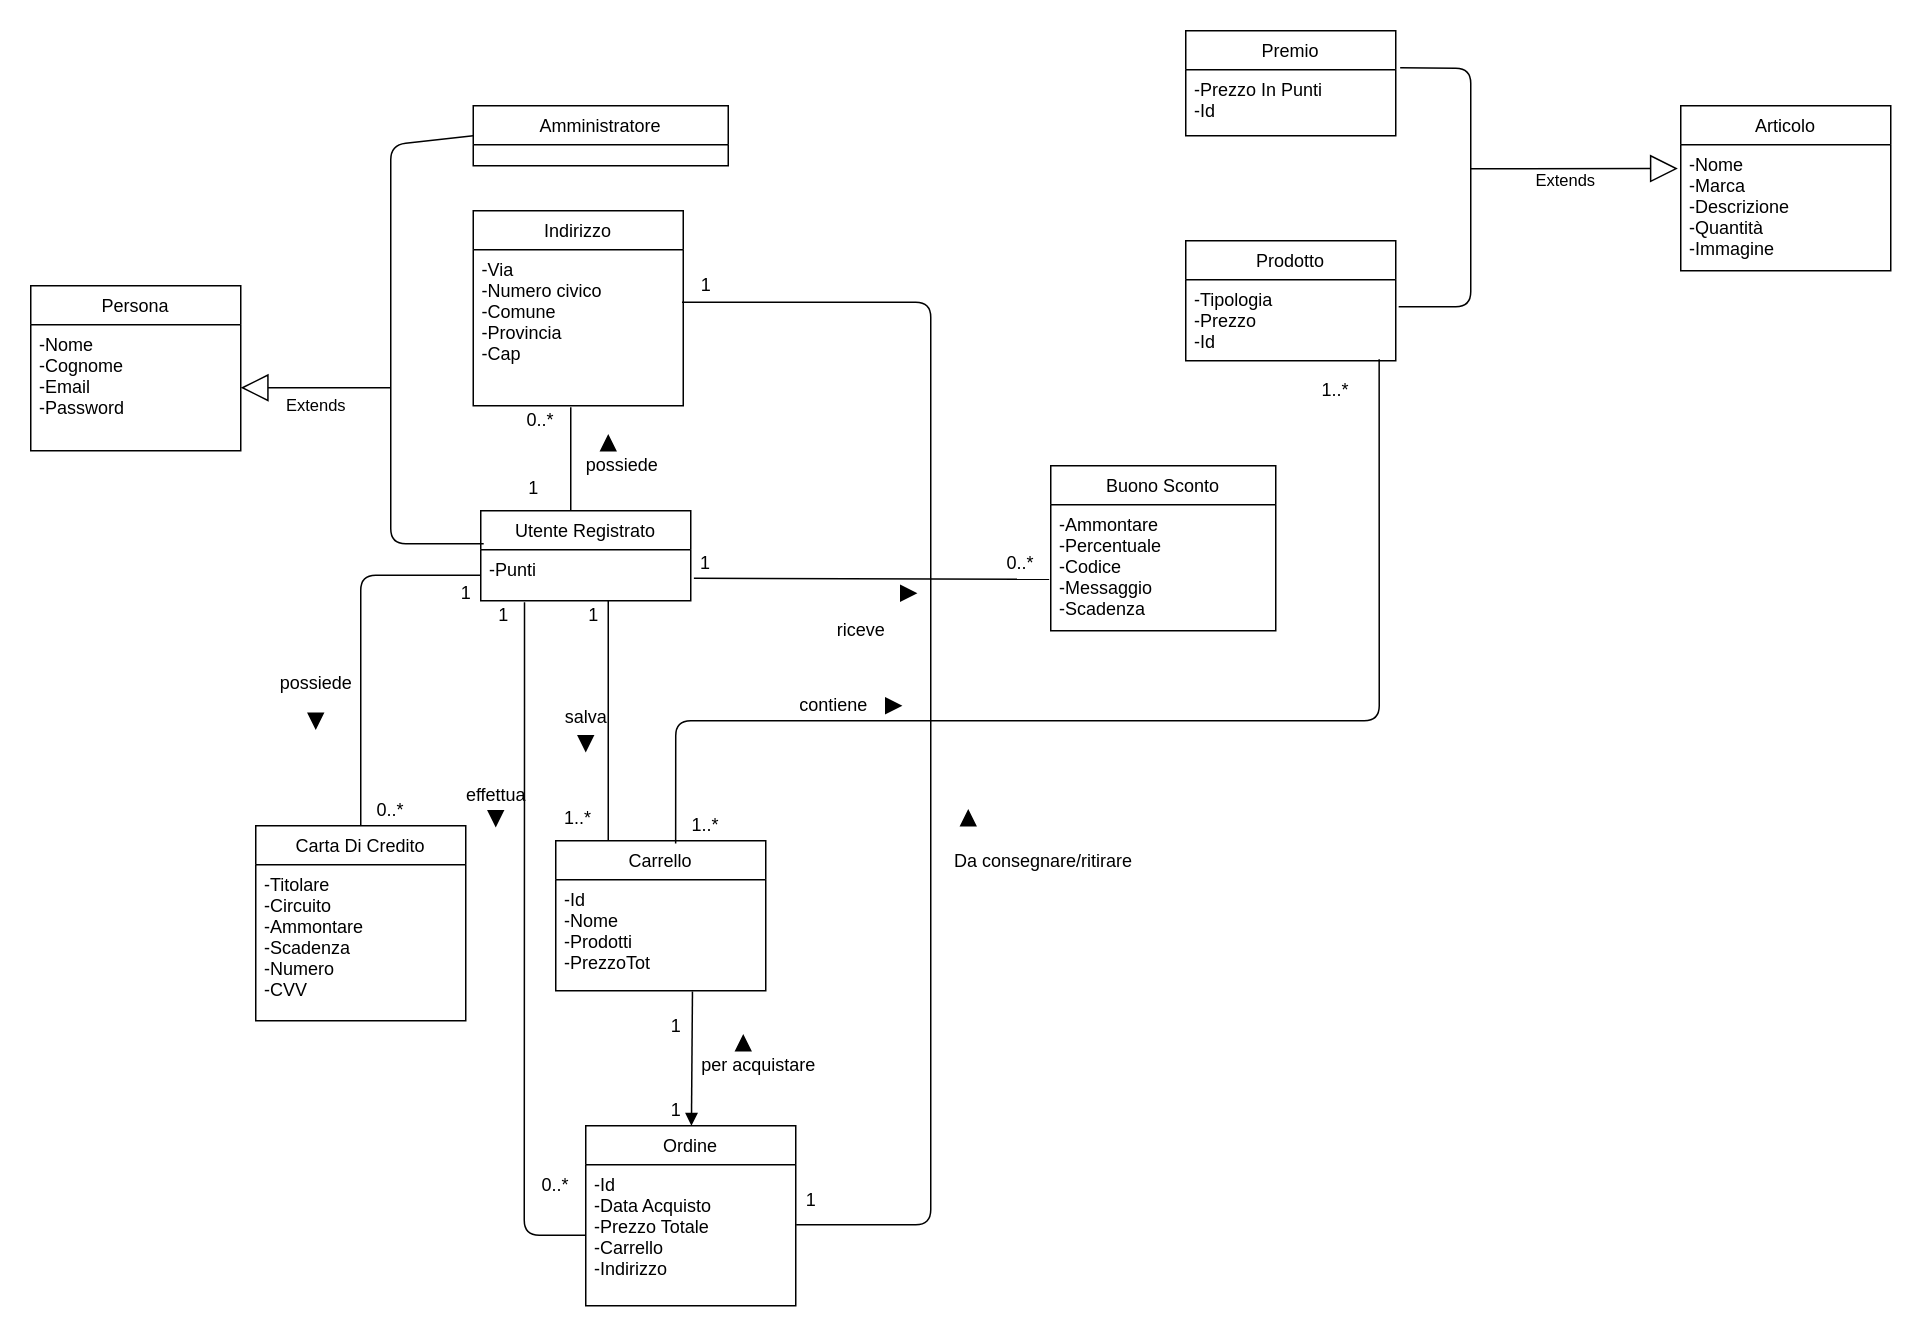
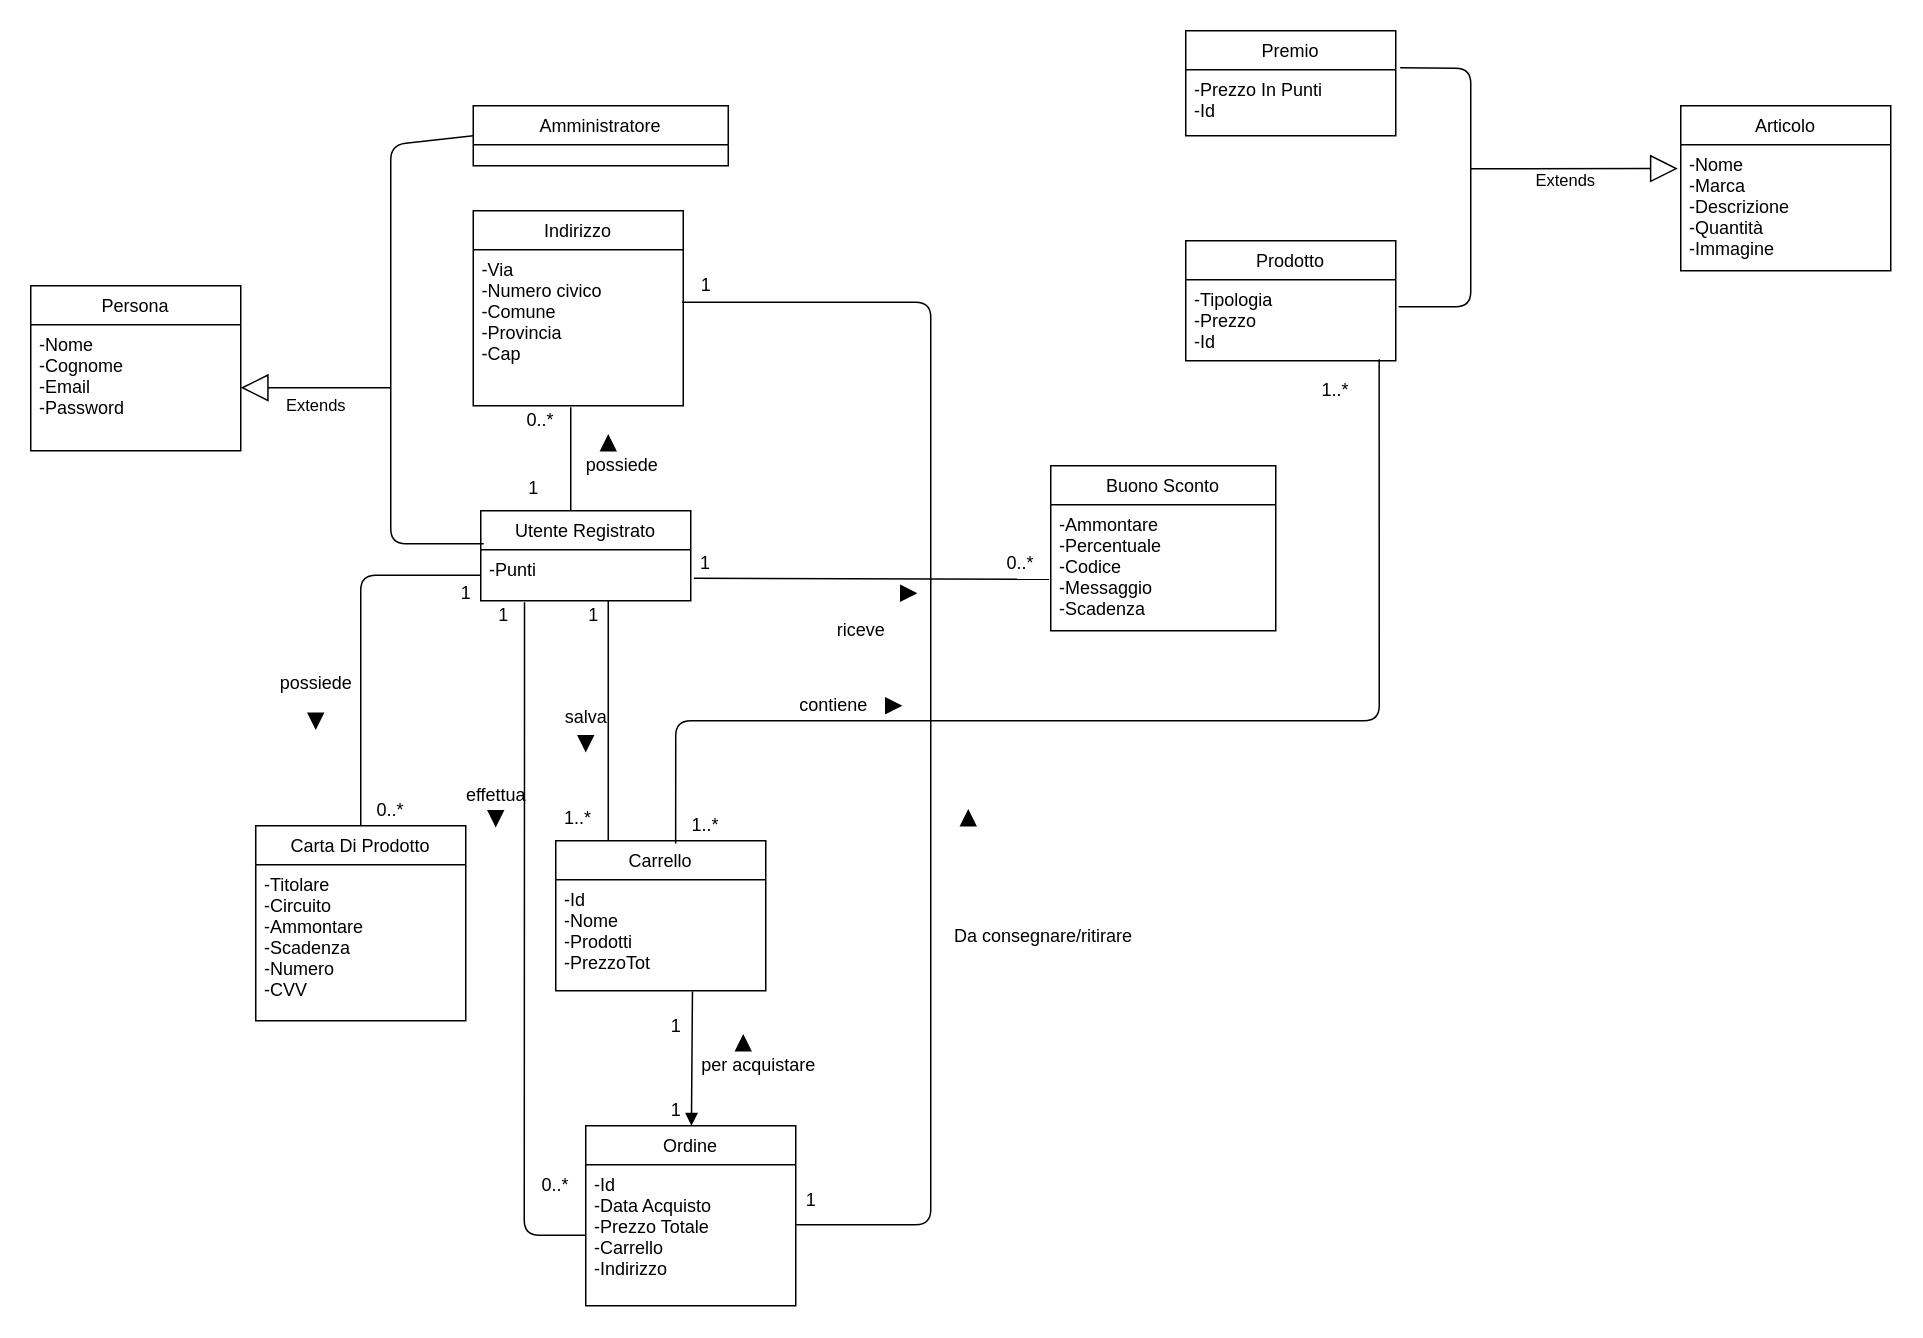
node "Carta Di Credito": label "Carta Di Credito" -> "Carta Di Prodotto"
node "Da consegnare/ritirare": moved (1051, 860) -> (1051, 935)
